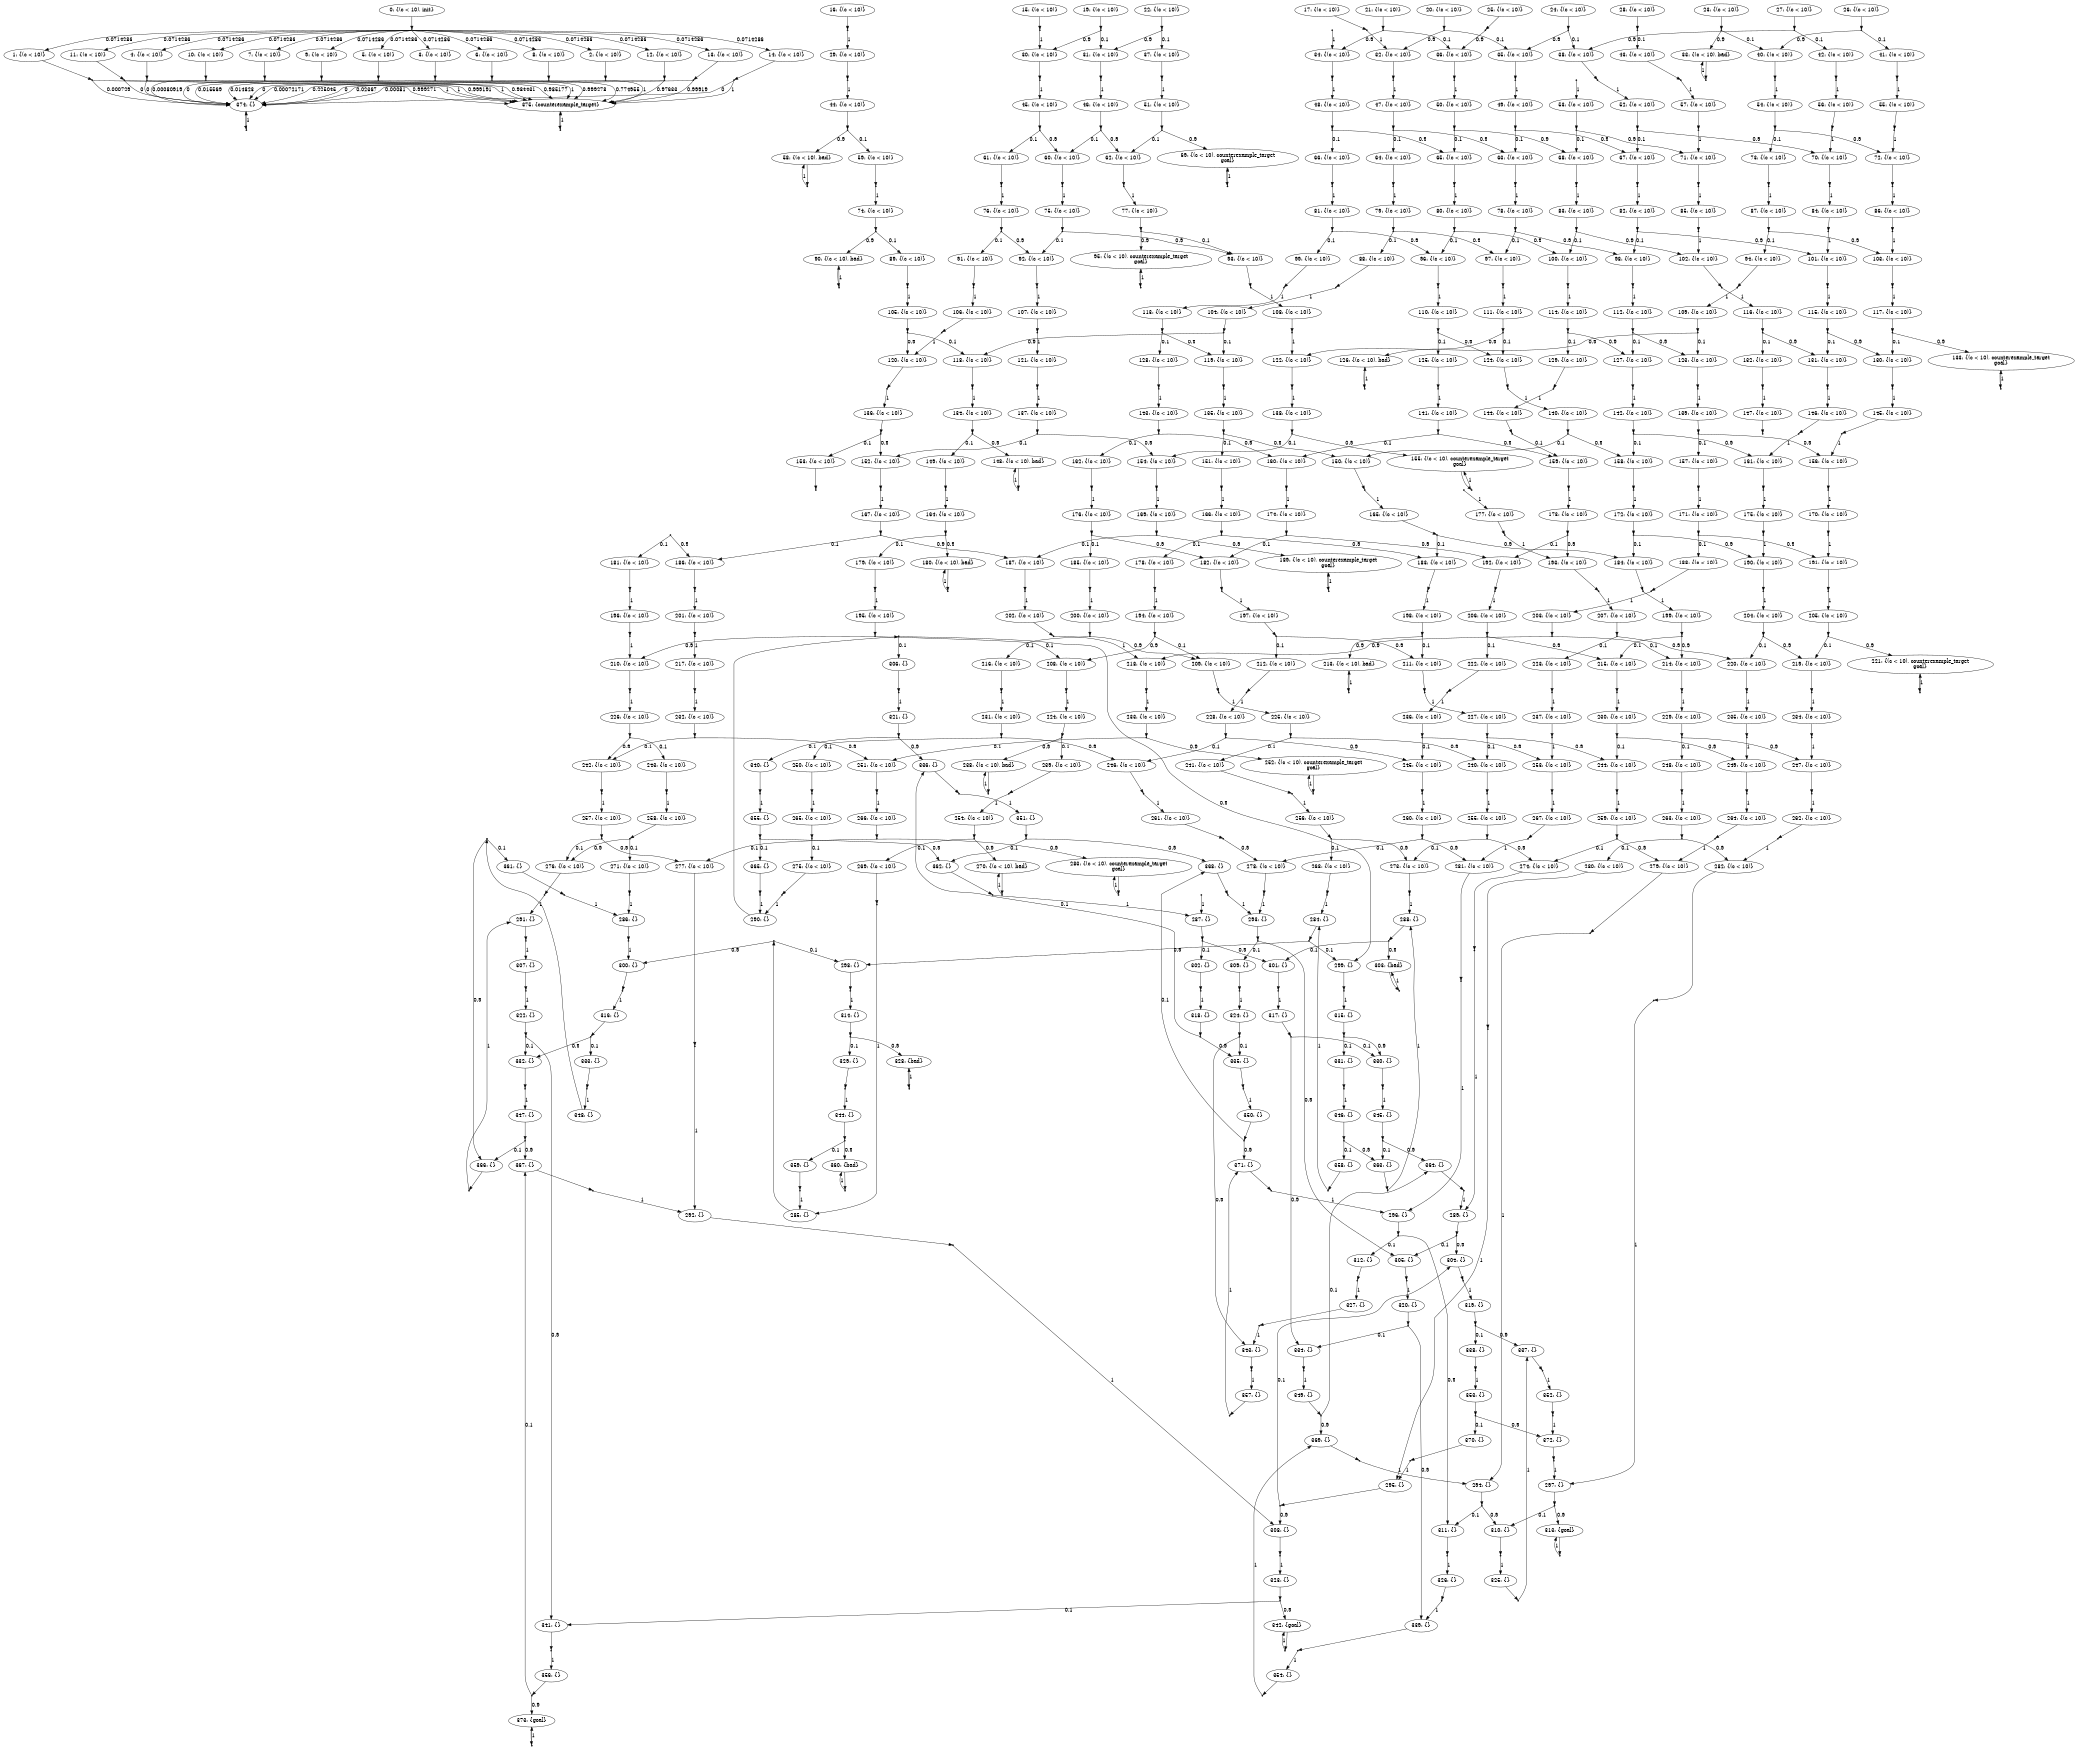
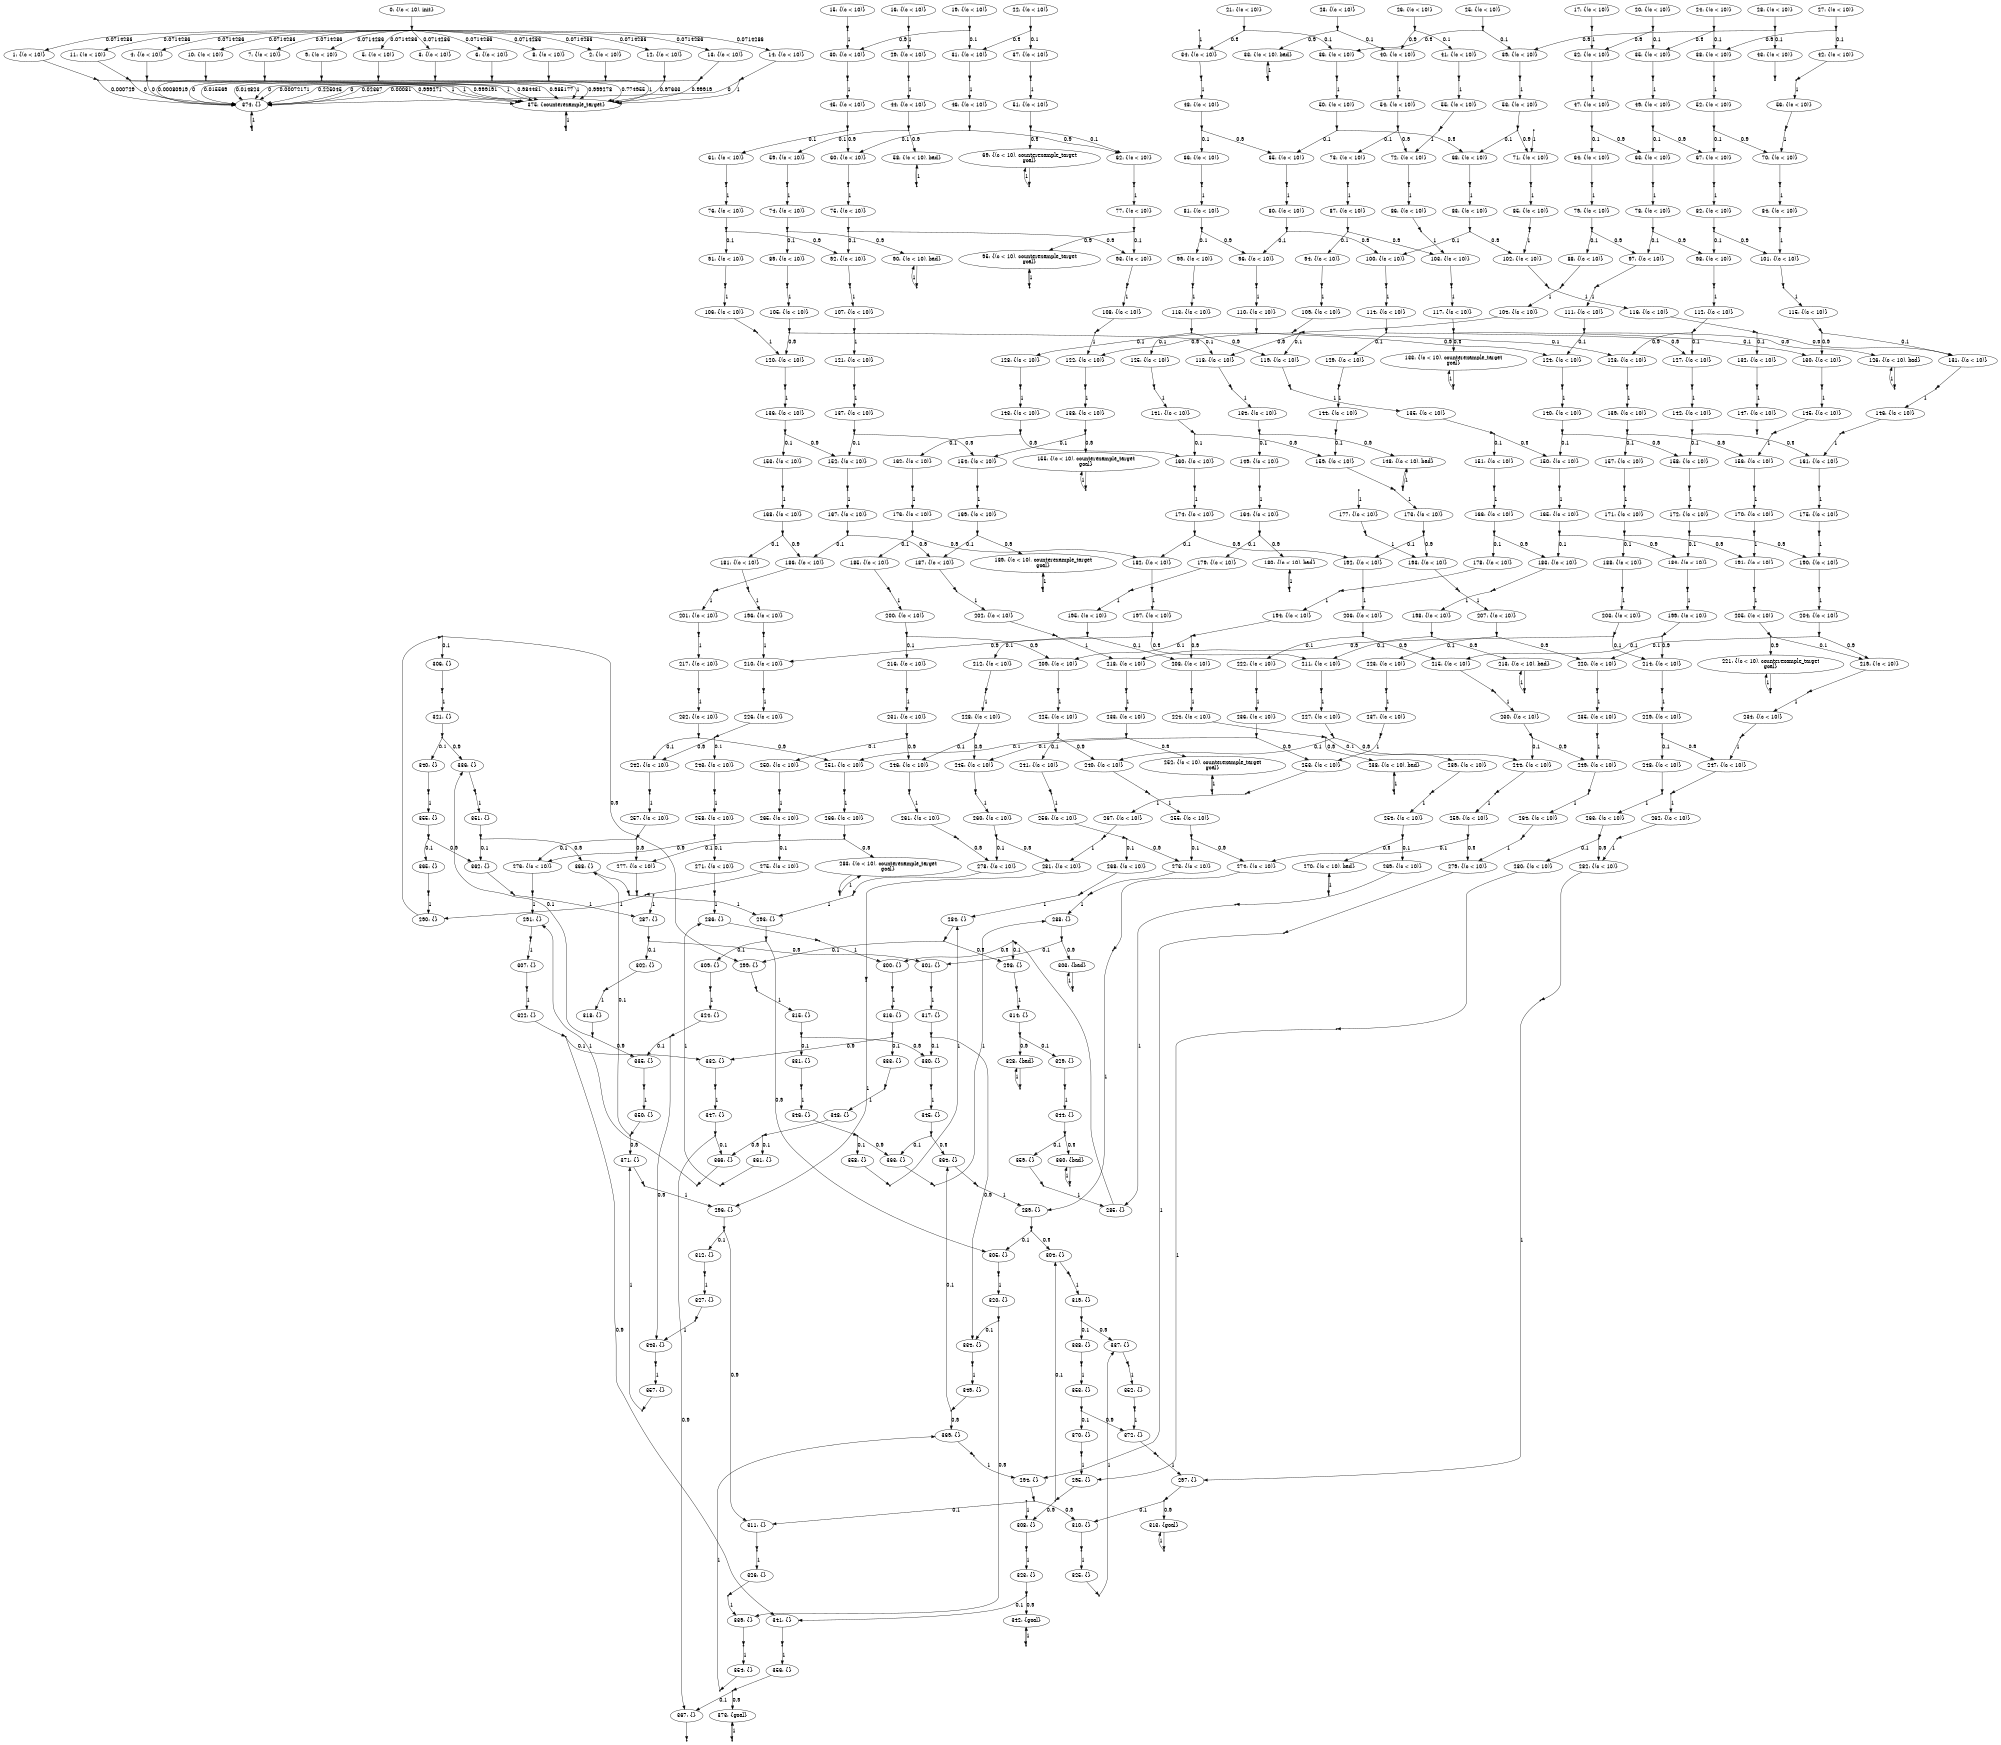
node "39: {(c < 10)}": added
node "57: {(c < 10)}": removed
node "168: {(c < 10)}": added
node "292: {}": removed
